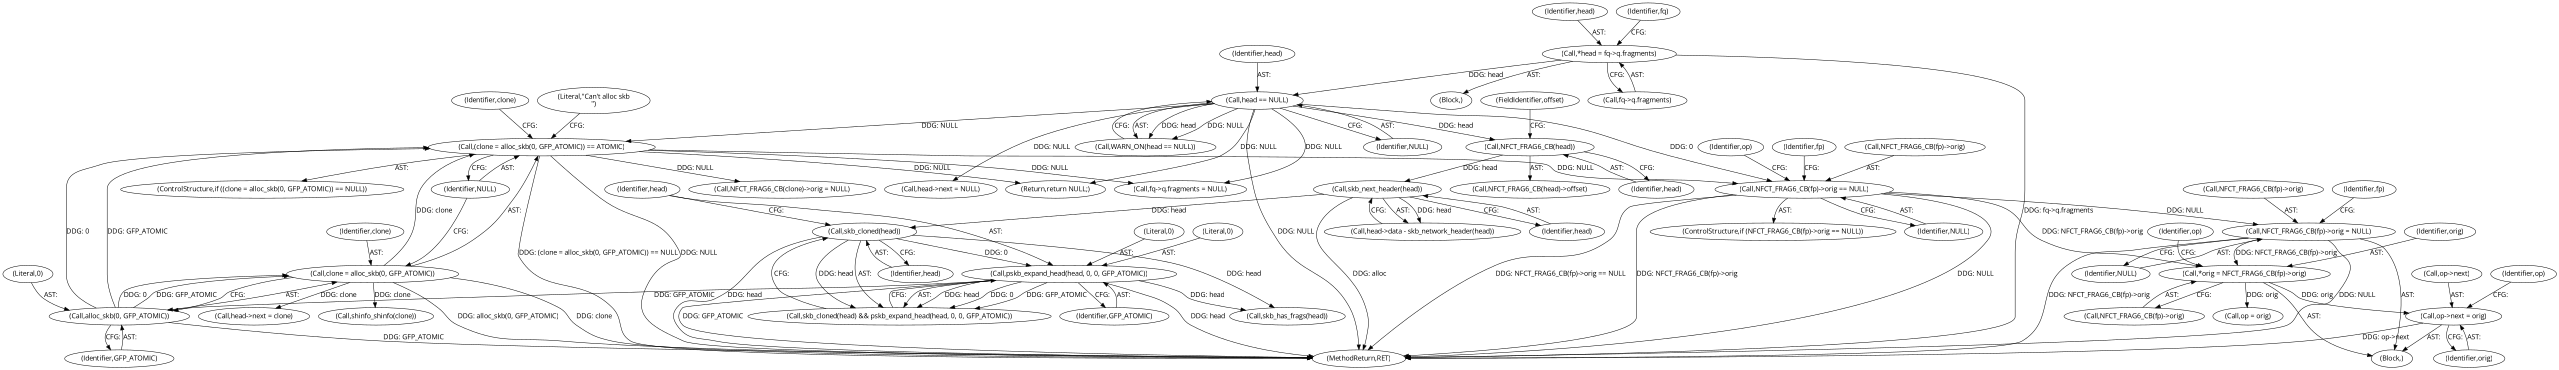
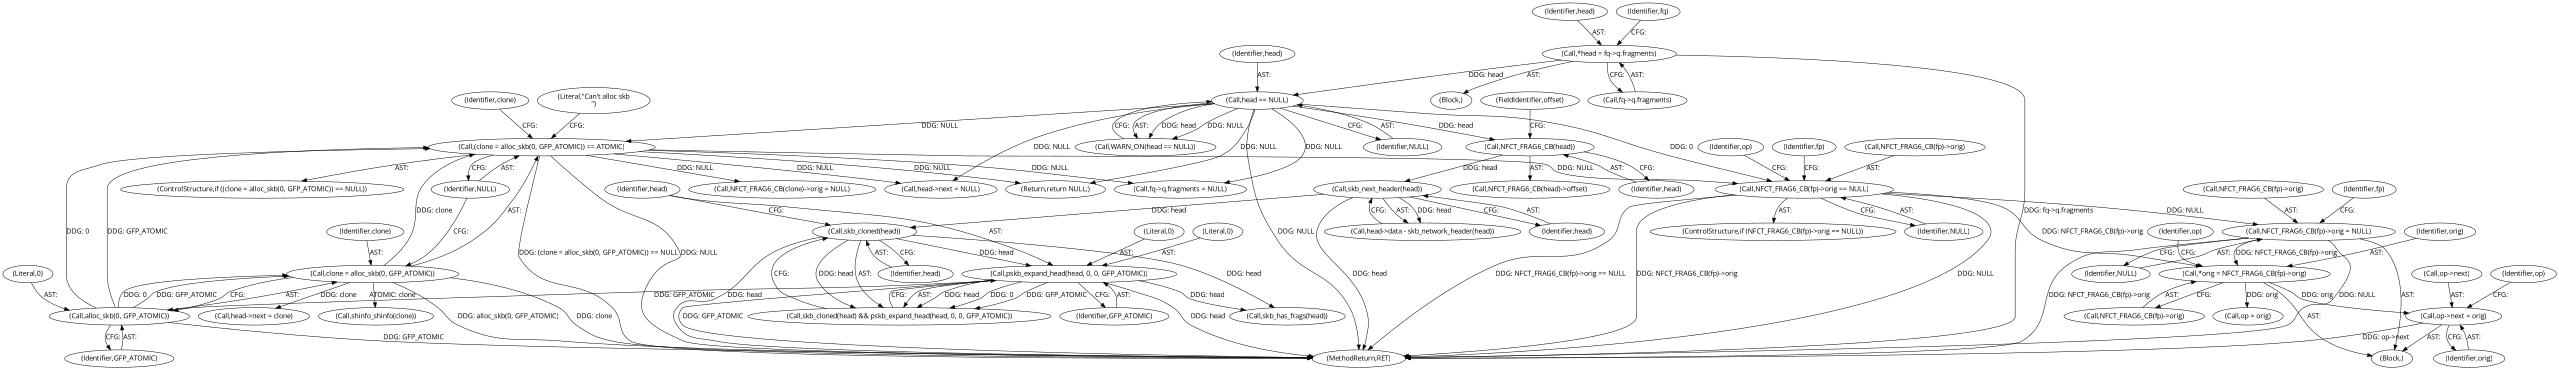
edge "(Call,(clone = alloc_skb(0, GFP_ATOMIC)) == ATOMIC)" -> "(Call,head->next = NULL)": added, label "DDG: NULL"
edge "(Call,skb_cloned(head))" -> "(Call,pskb_expand_head(head, 0, 0, GFP_ATOMIC))": label "DDG: 0" -> "DDG: head"
edge "(Call,skb_next_header(head))" -> "(MethodReturn,RET)": label "DDG: alloc" -> "DDG: head"
edge "(Call,clone = alloc_skb(0, GFP_ATOMIC))" -> "(Call,shinfo_shinfo(clone))": label "DDG: clone" -> "ATOMIC: clone"
